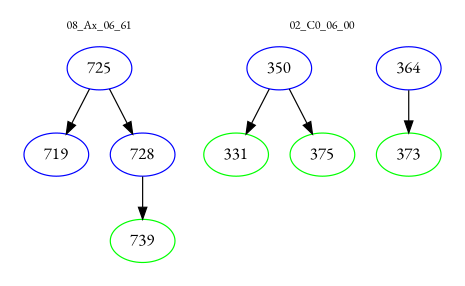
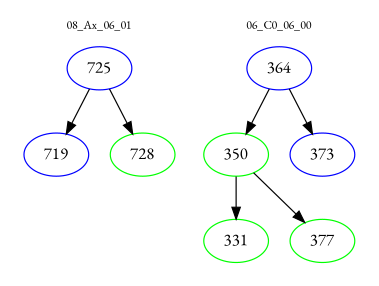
cluster "08_Ax_06_61": label "08_Ax_06_61" -> "08_Ax_06_01"
cluster "02_C0_06_00": label "02_C0_06_00" -> "06_C0_06_00"
node "350": color blue -> green
edge "364" -> "350": added
node "728": color blue -> green
node "375": label "375" -> "377"
node "373": color green -> blue
node "739": removed
